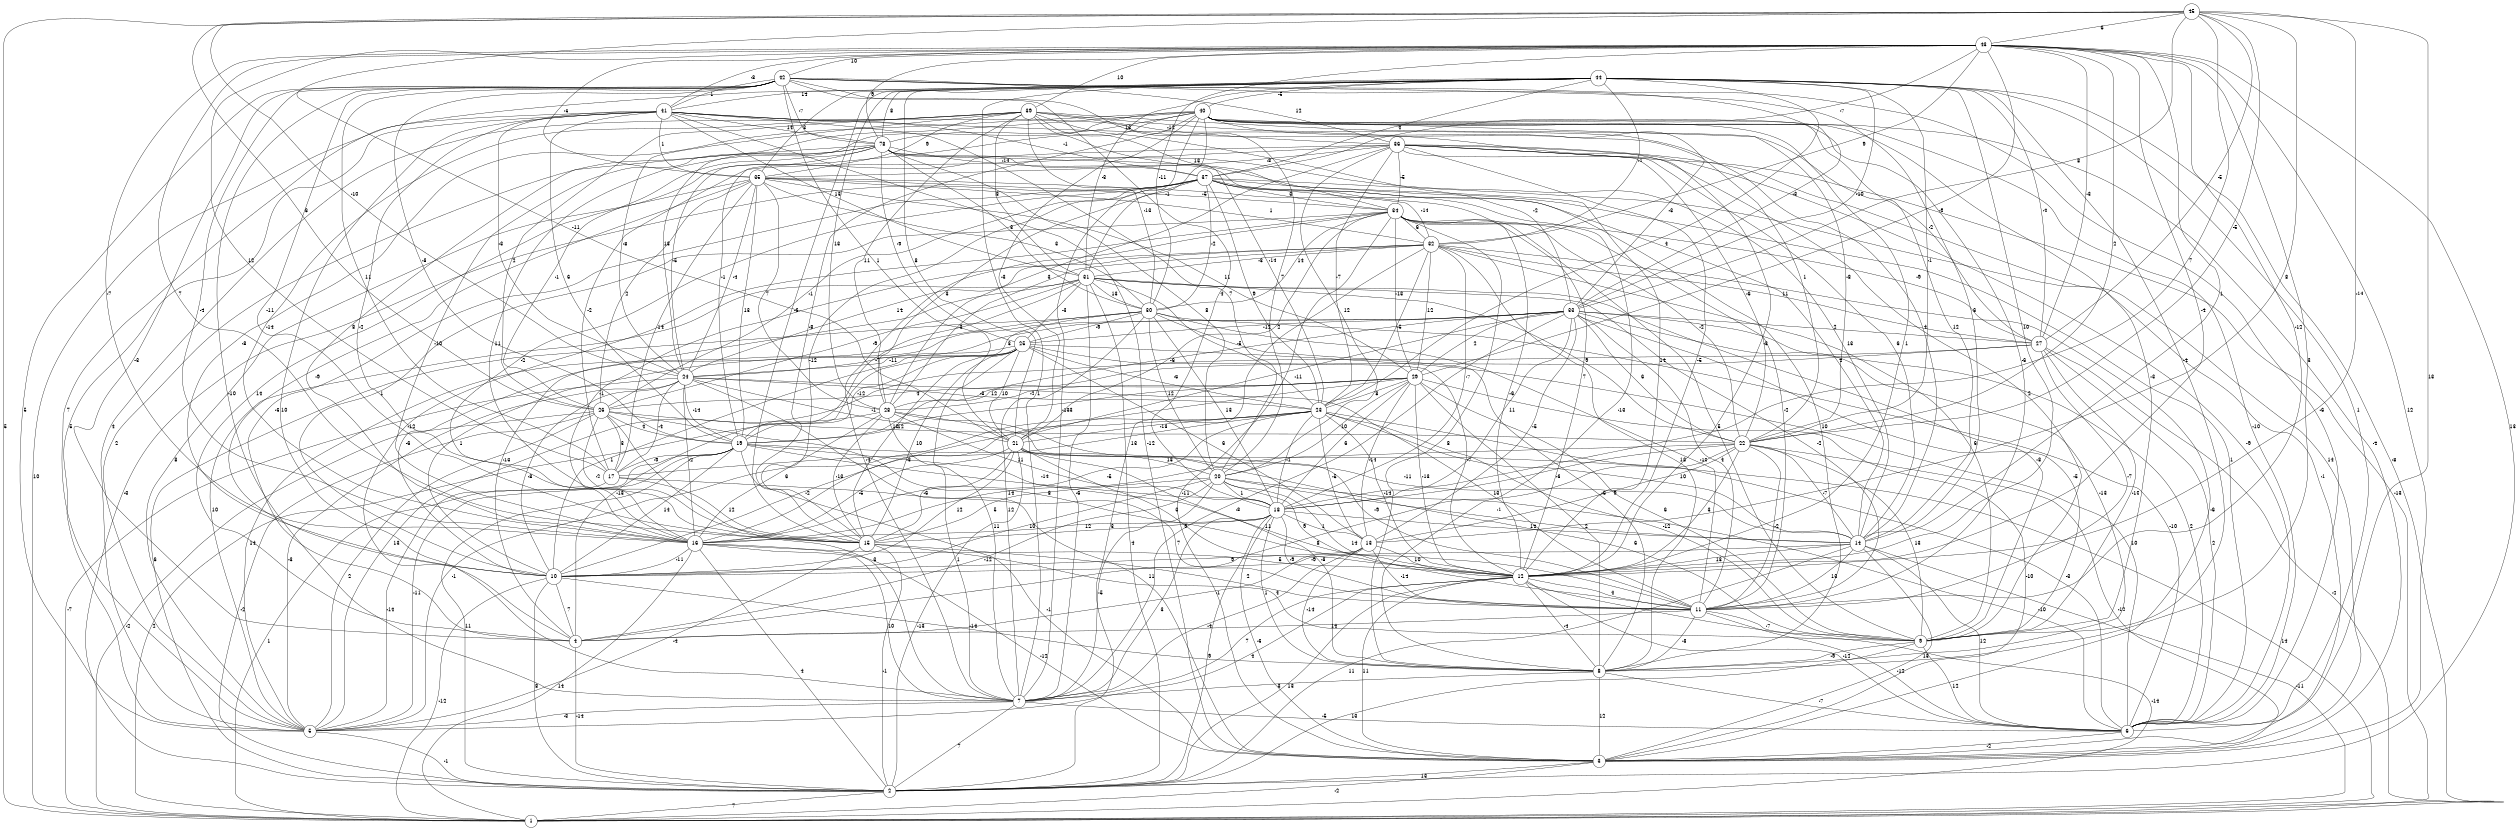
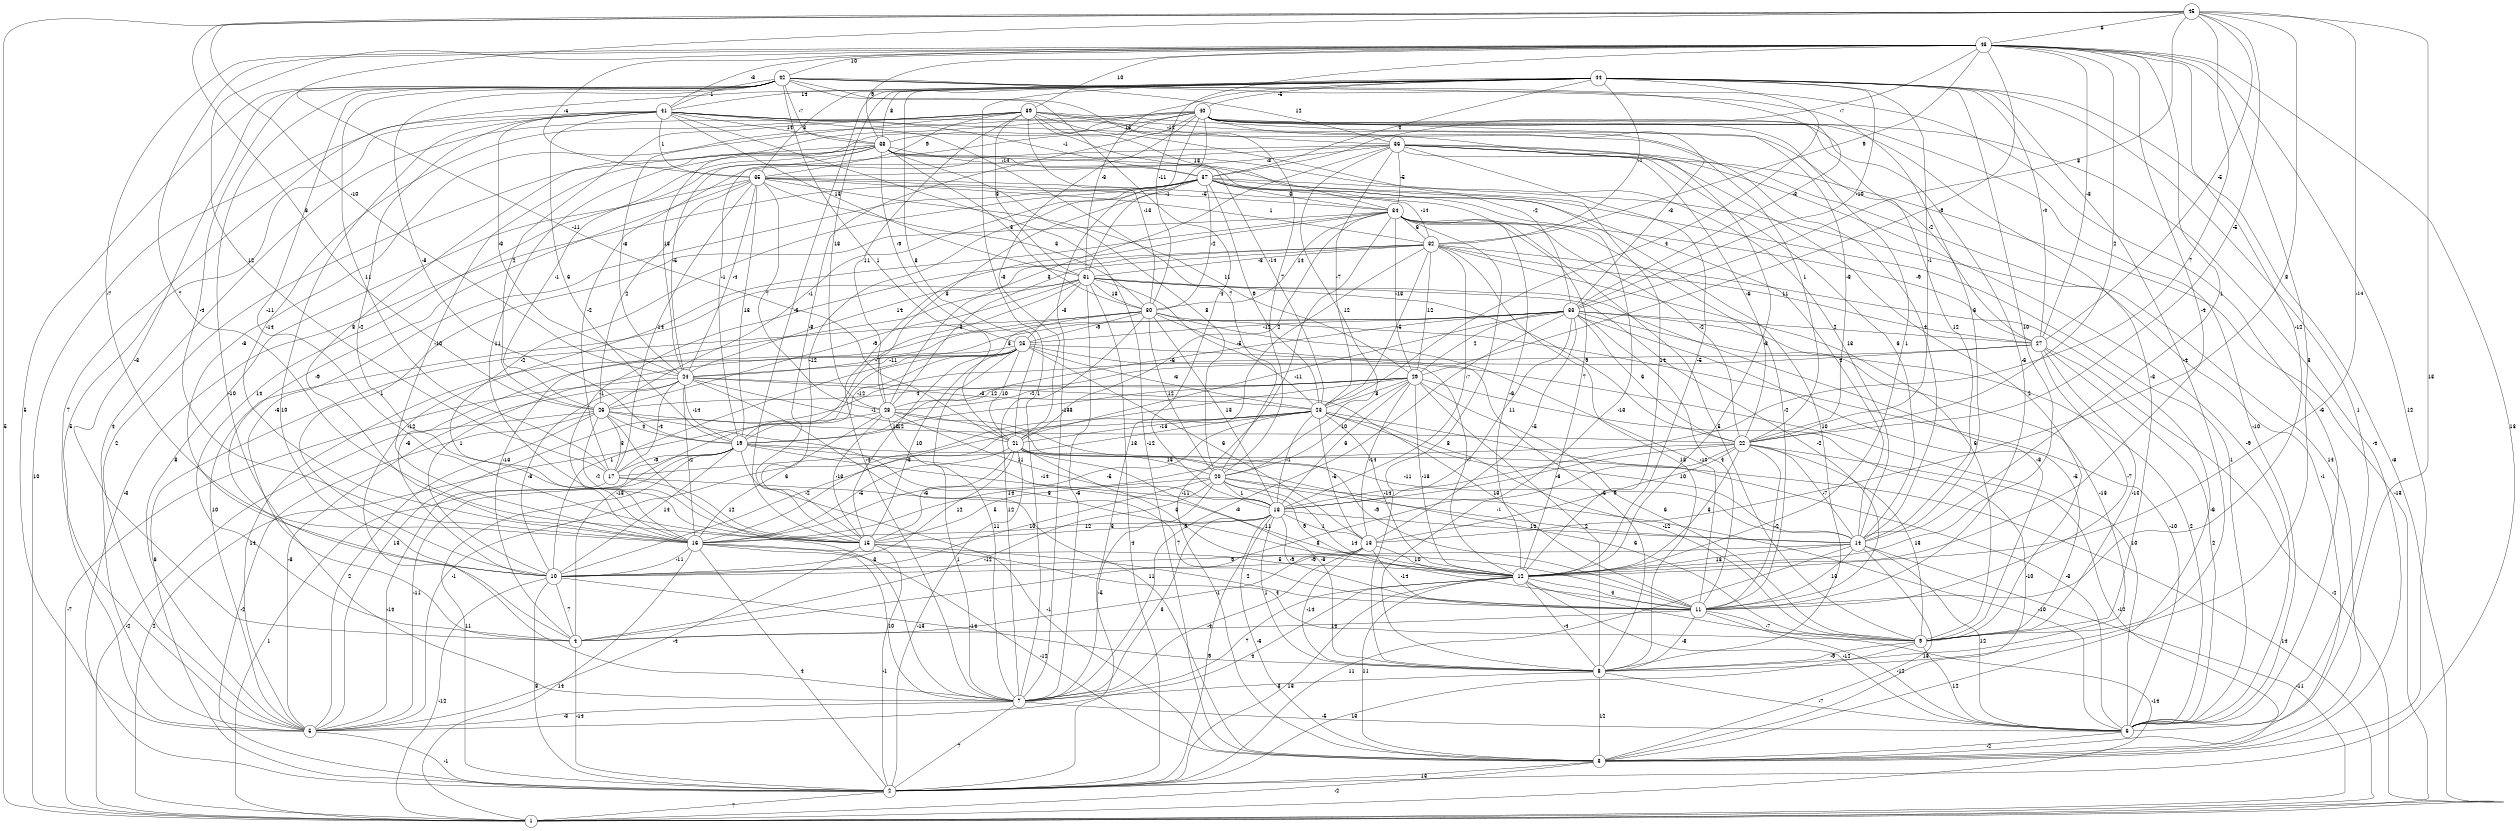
node "78": label "78" -> "38"
